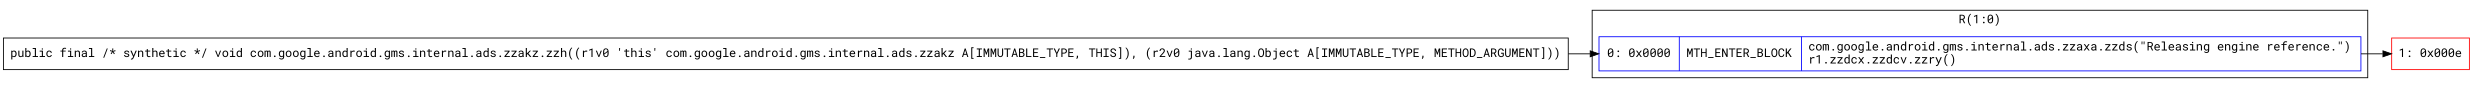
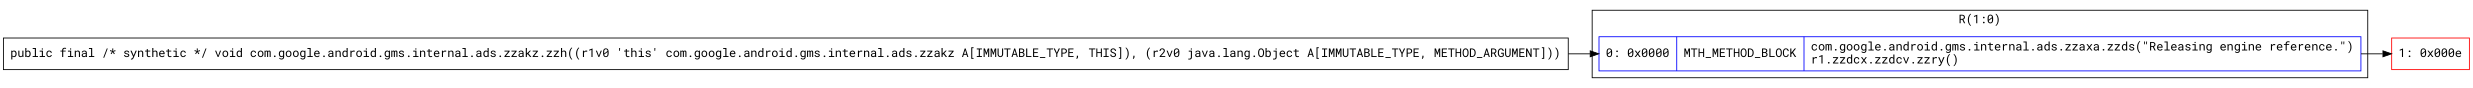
node "0: 0x0000": text "MTH_ENTER_BLOCK" -> "MTH_METHOD_BLOCK"
